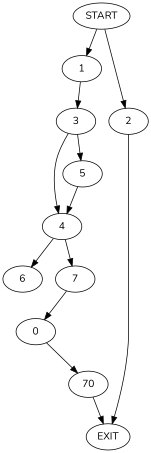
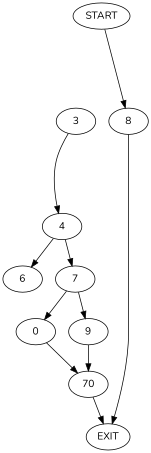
node "1": removed
node "2": label "2" -> "8"
node "5": removed
node "9": added
